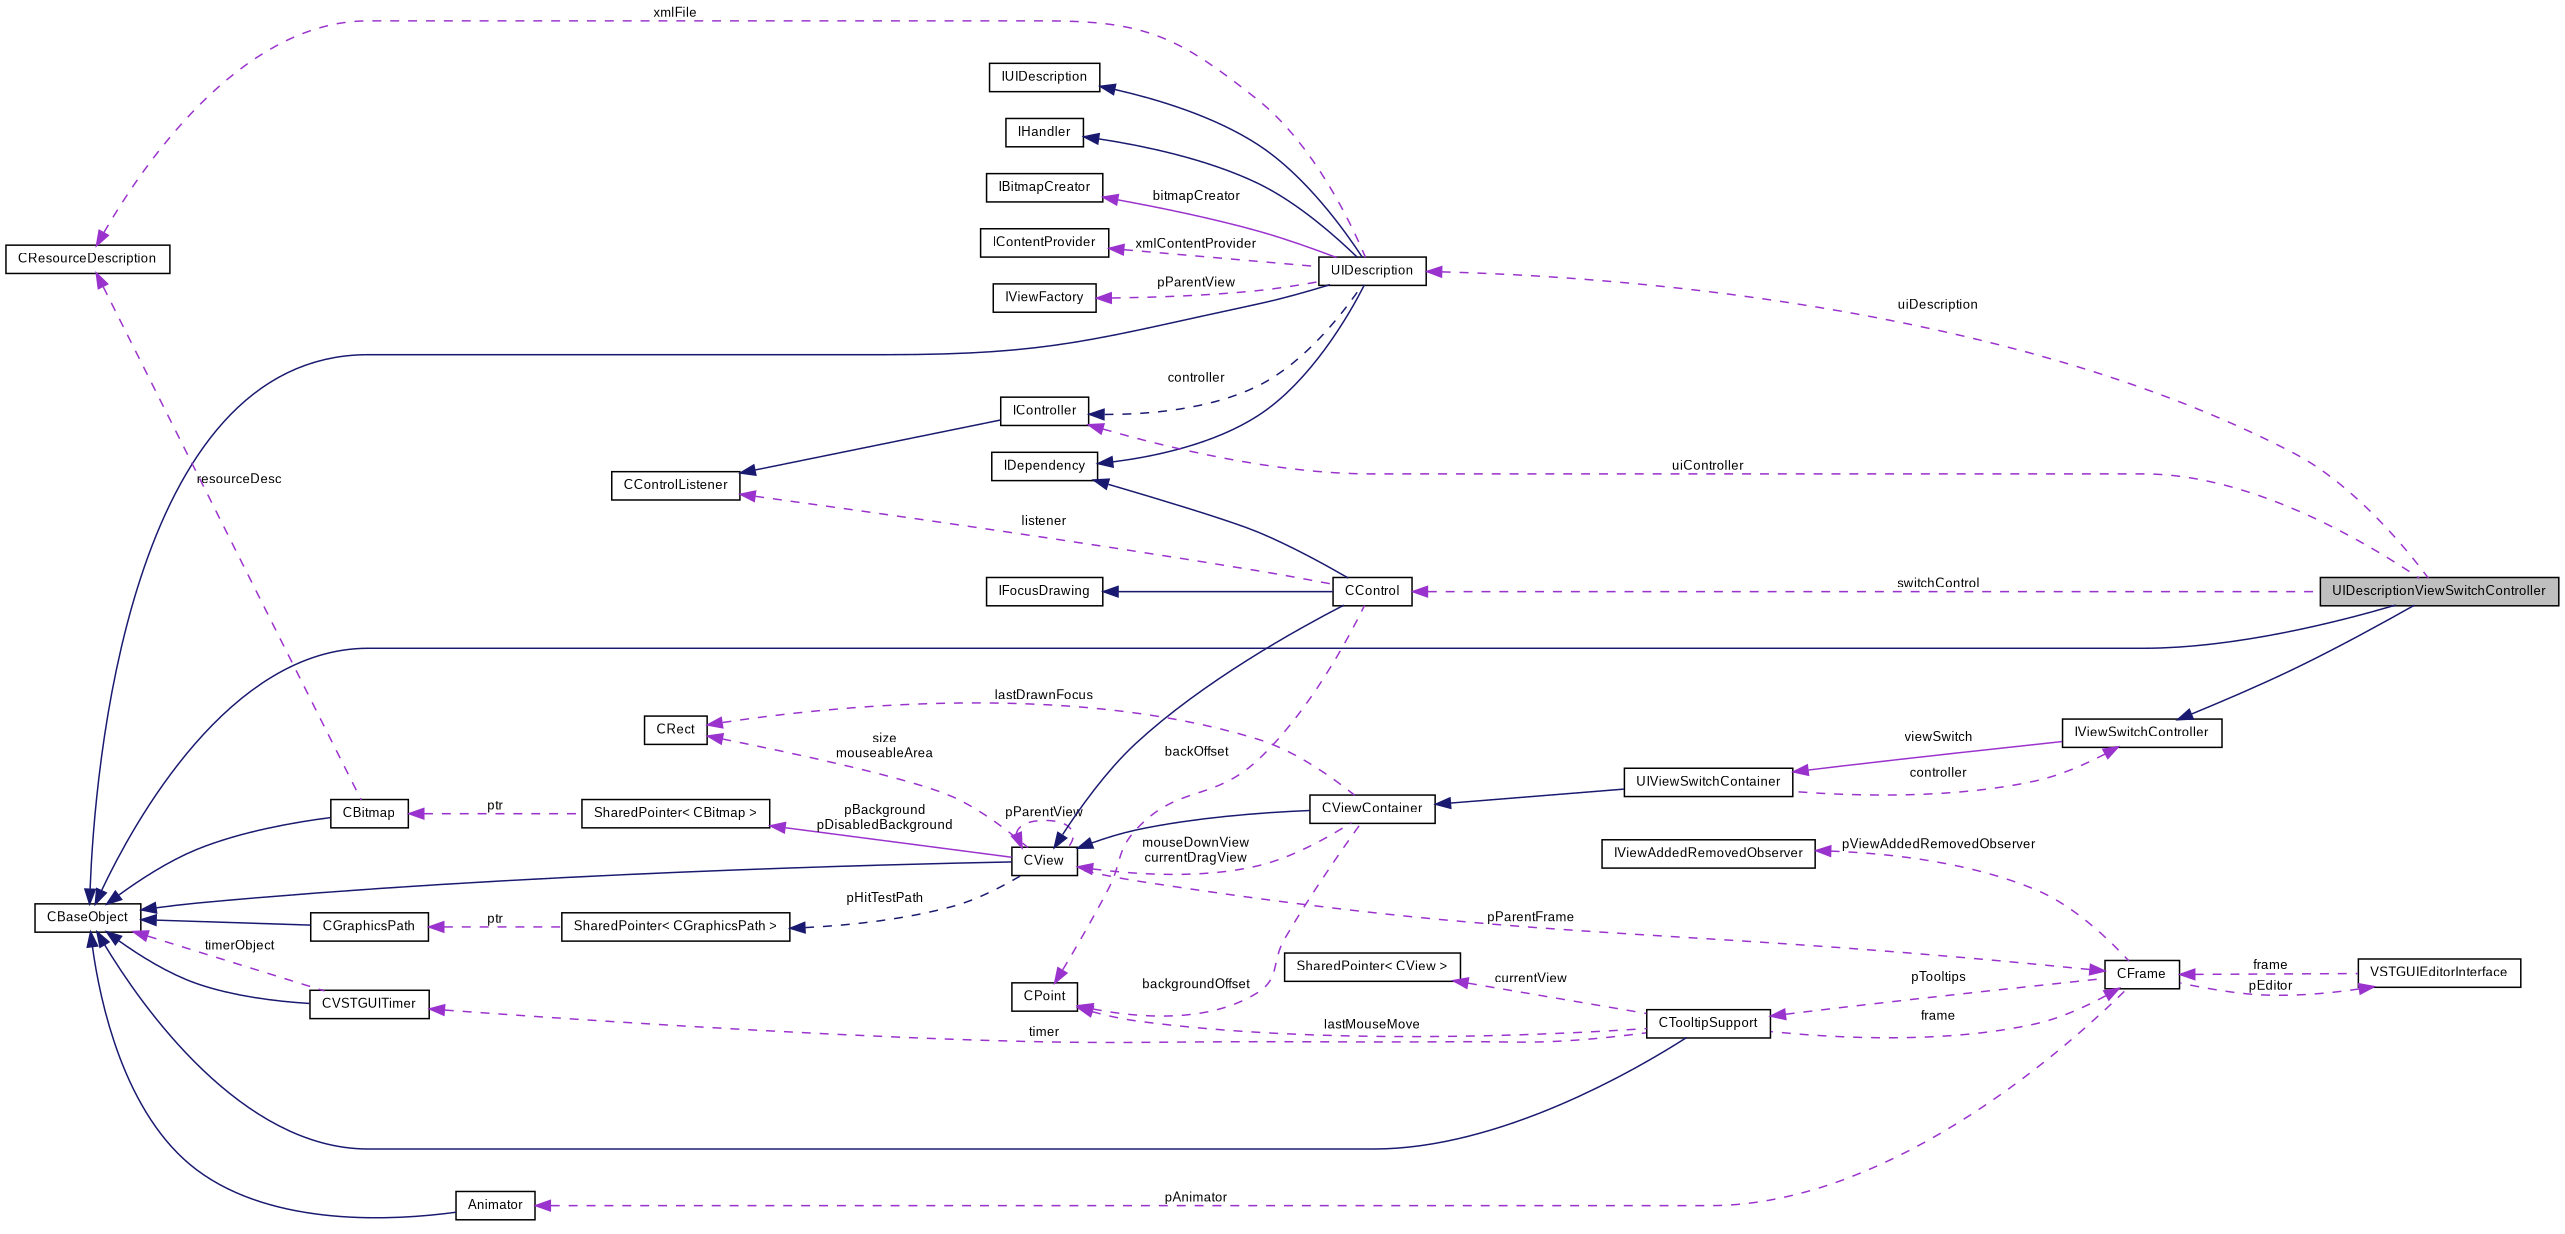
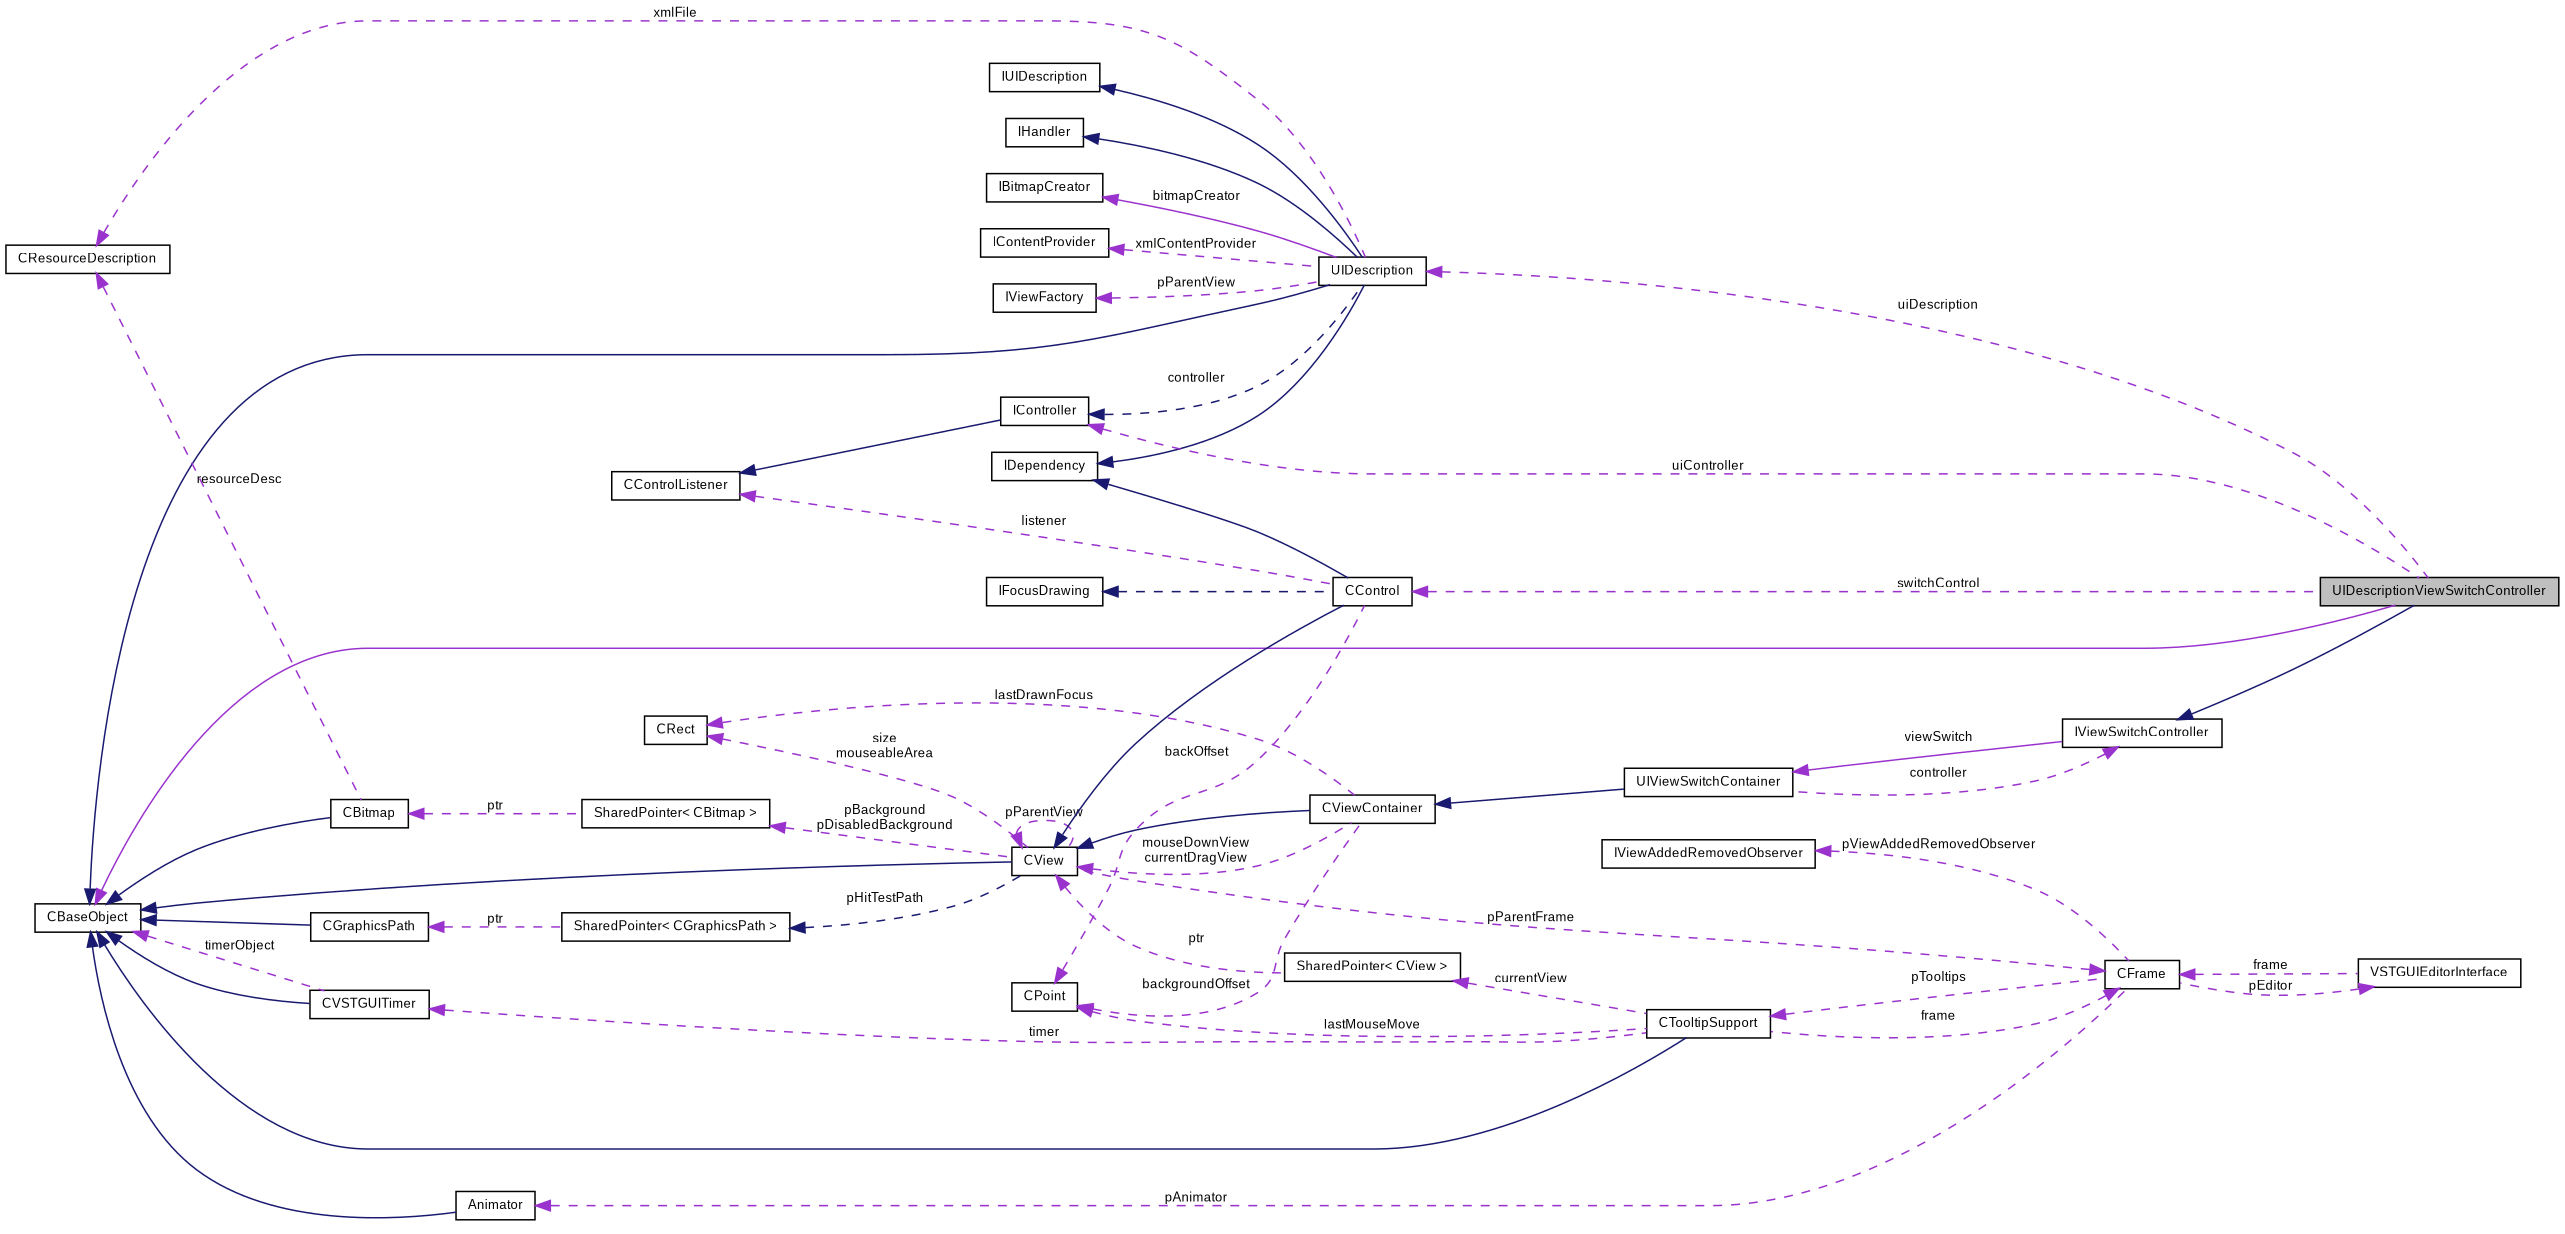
edge "CControl" -> "IFocusDrawing": style solid -> dashed
edge "UIDescriptionViewSwitchController" -> "CBaseObject": color midnightblue -> darkorchid3
edge "CView" -> "SharedPointer< CBitmap >": style solid -> dashed
edge "SharedPointer< CView >" -> "CView": added, label "ptr"
